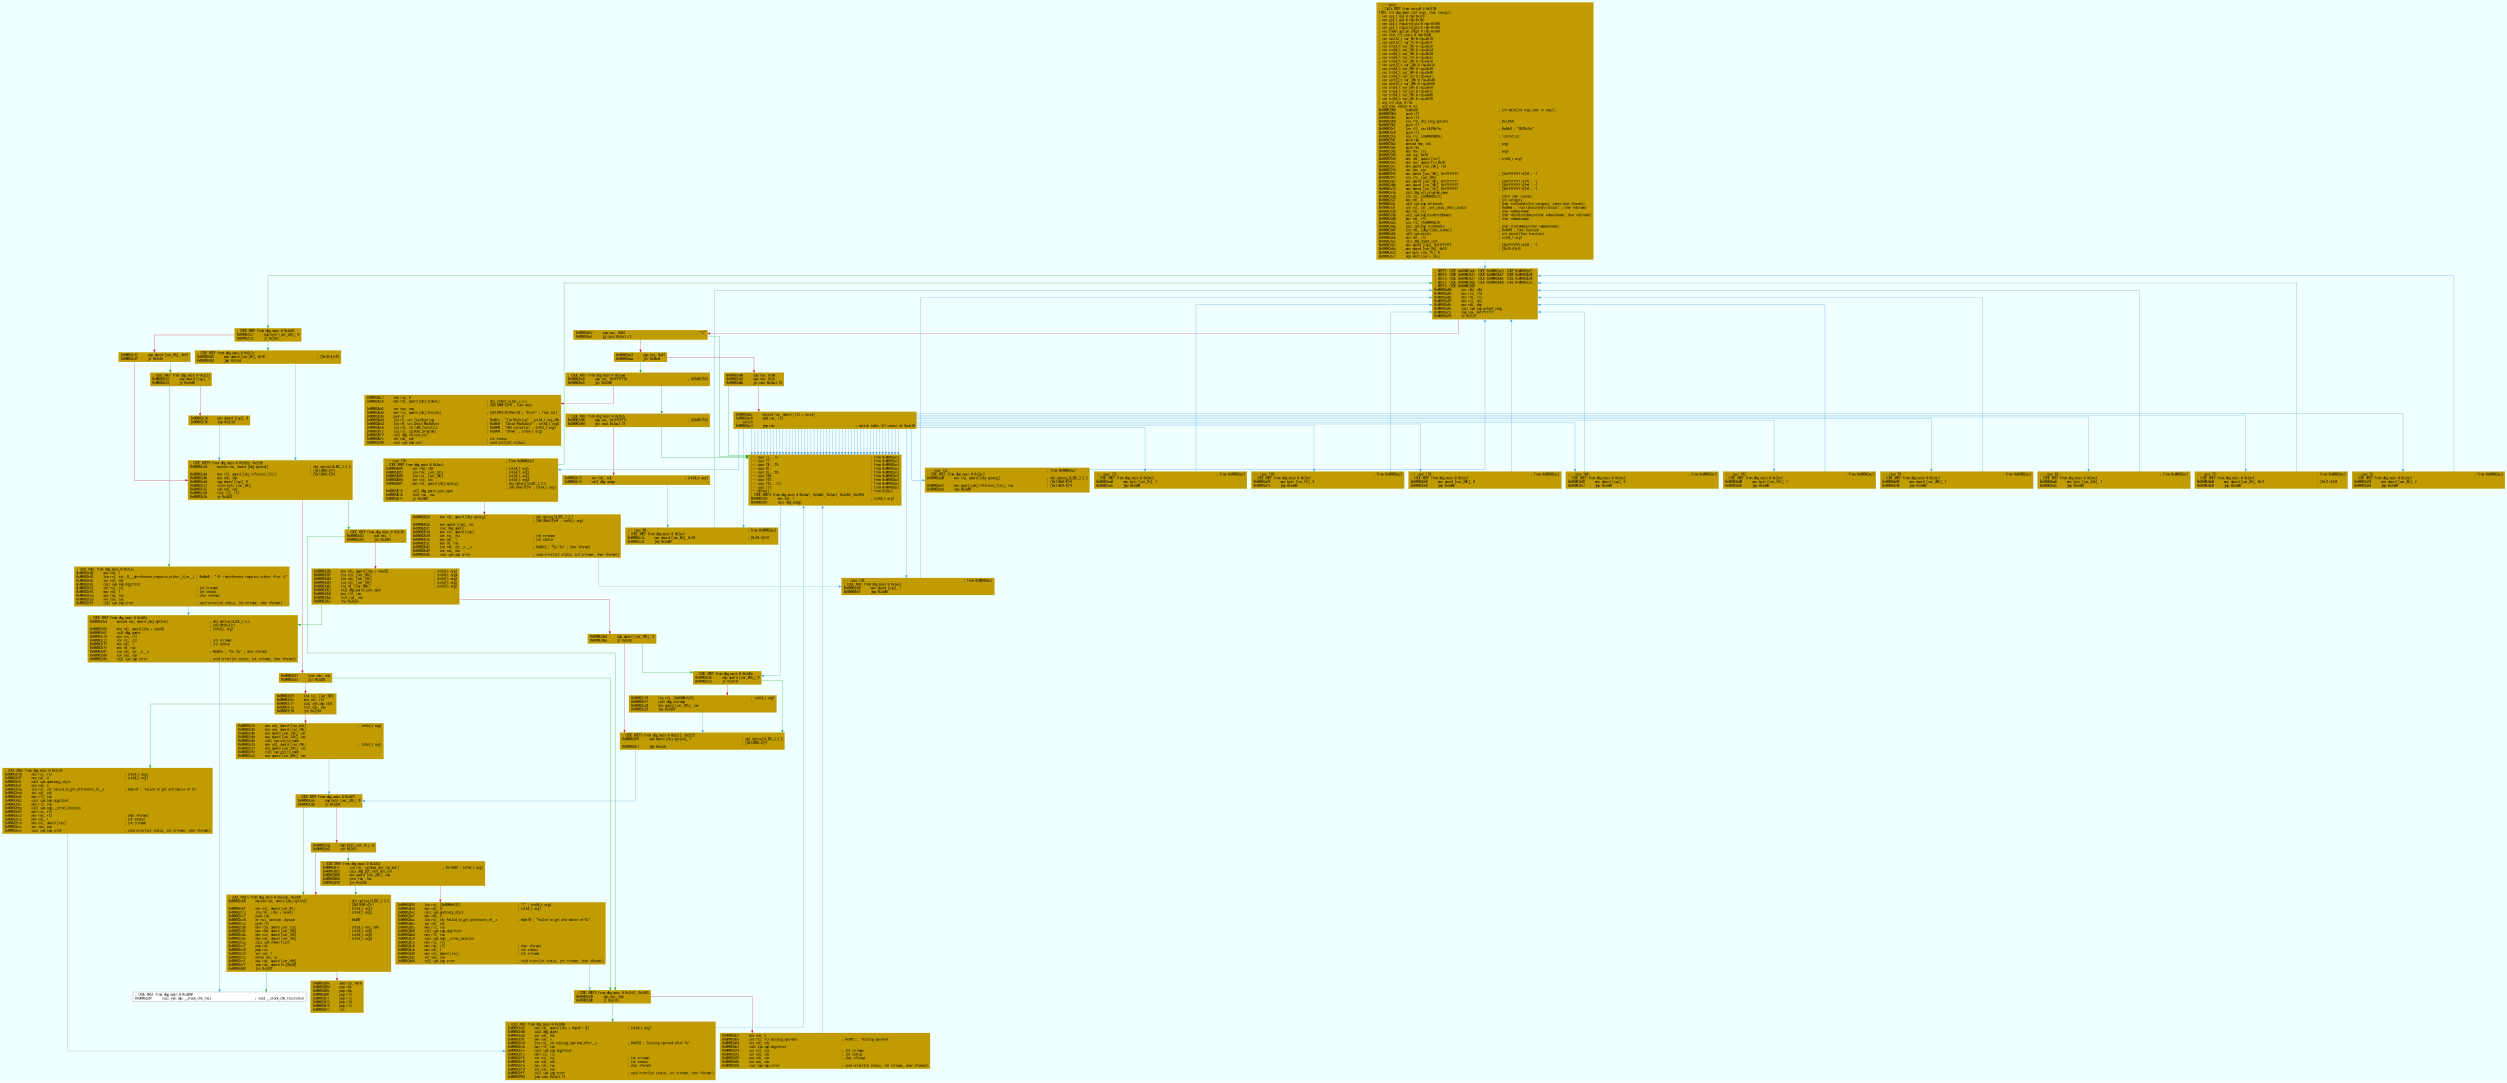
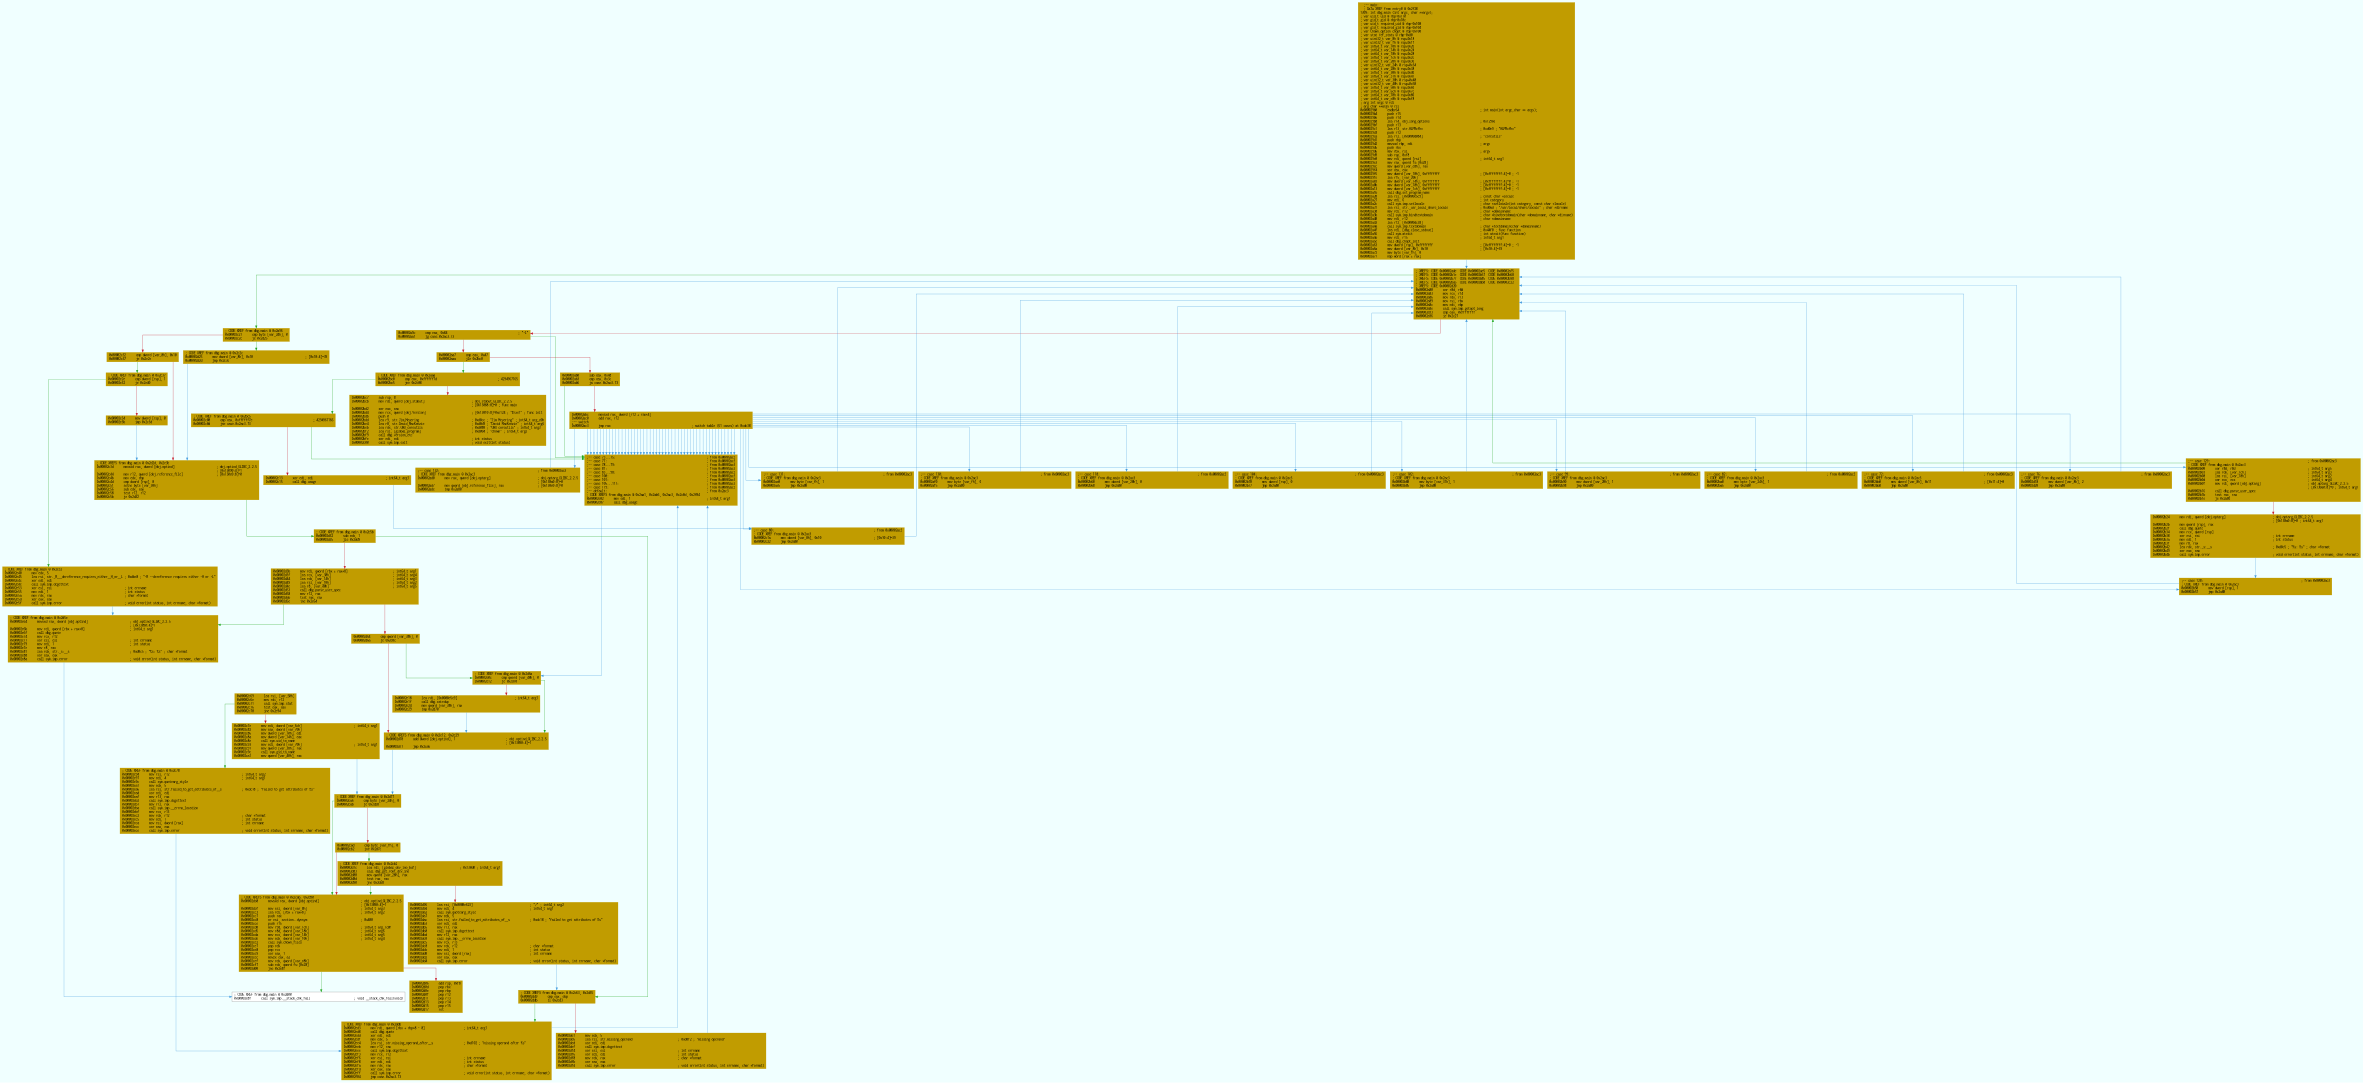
node "0x00002c61      test edx, edx 0x00002c63      jle 0x2dd9": removed
